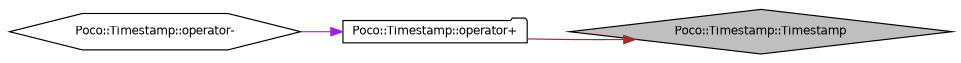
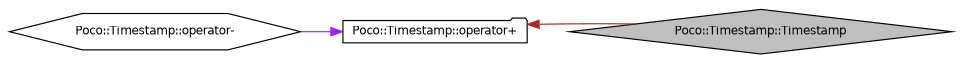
edge "Poco::Timestamp::operator+" -> "Poco::Timestamp::Timestamp": reversed
